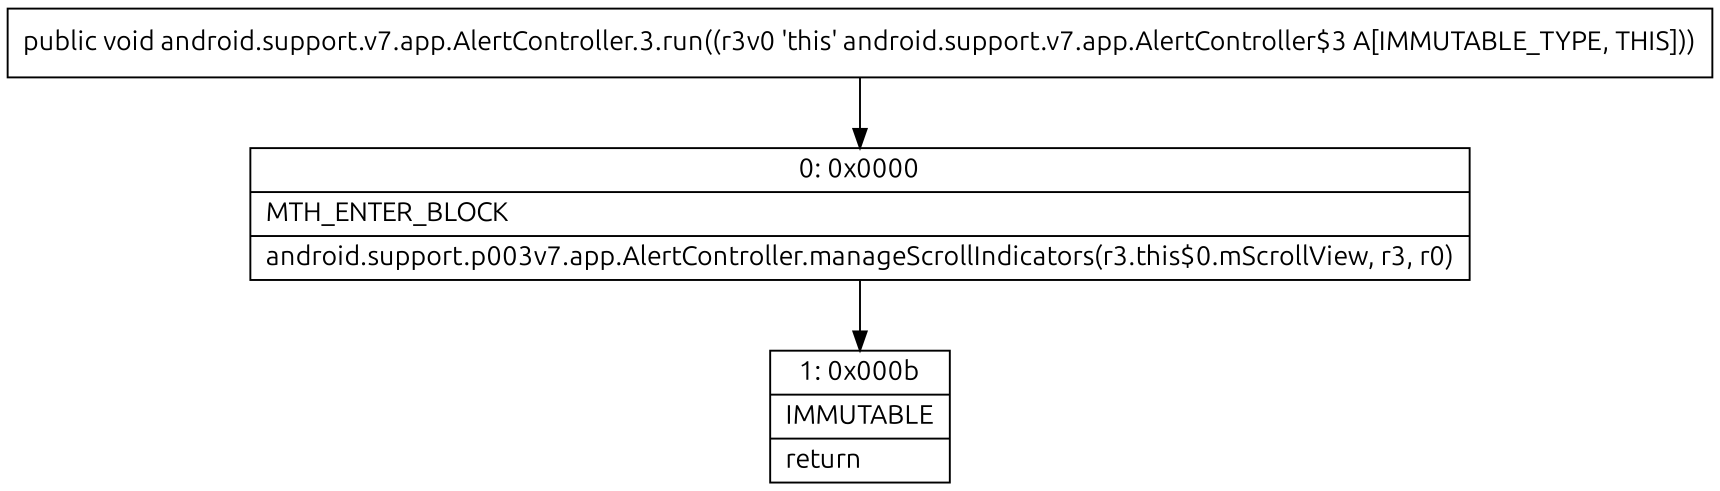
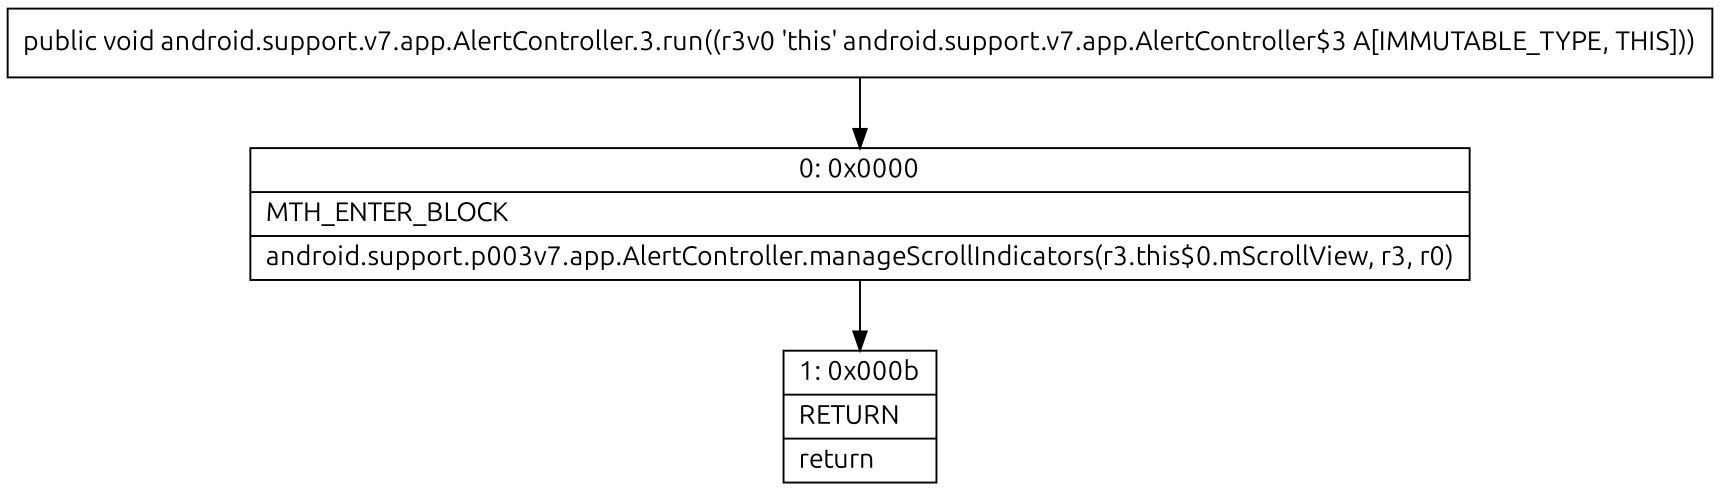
node "1: 0x000b": text "IMMUTABLE" -> "RETURN"
